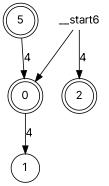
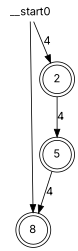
node "__start6": label "__start6" -> "__start0"
node "0": label "0" -> "8"
edge "2" -> "5": added, label "4"
node "1": removed
